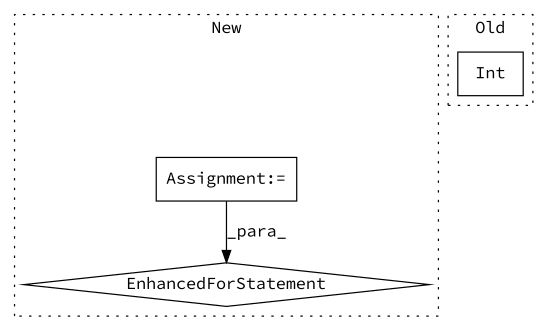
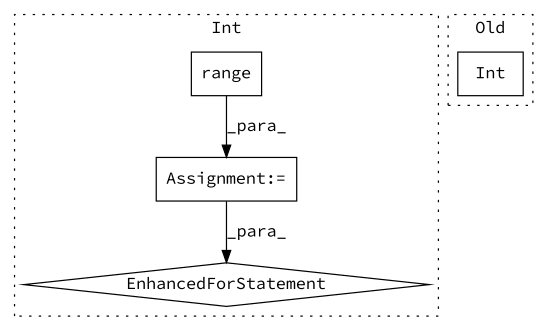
cluster "New": label "New" -> "Int"
node "range": added
